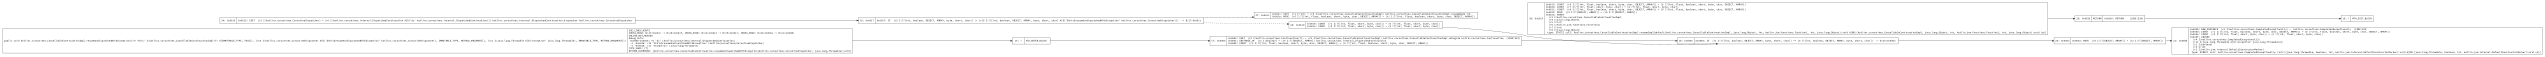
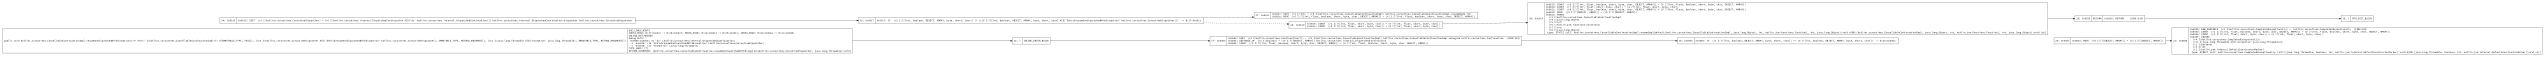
node "15: ?": text "MTH_ENTER_BLOCK" -> "INLINE_ENTER_BLOCK"
edge "18: 0x0005" -> "20: 0x000a": removed
edge "26: 0x0019" -> "18: 0x0005": now "26: 0x0019" -> "28: 0x001f"
